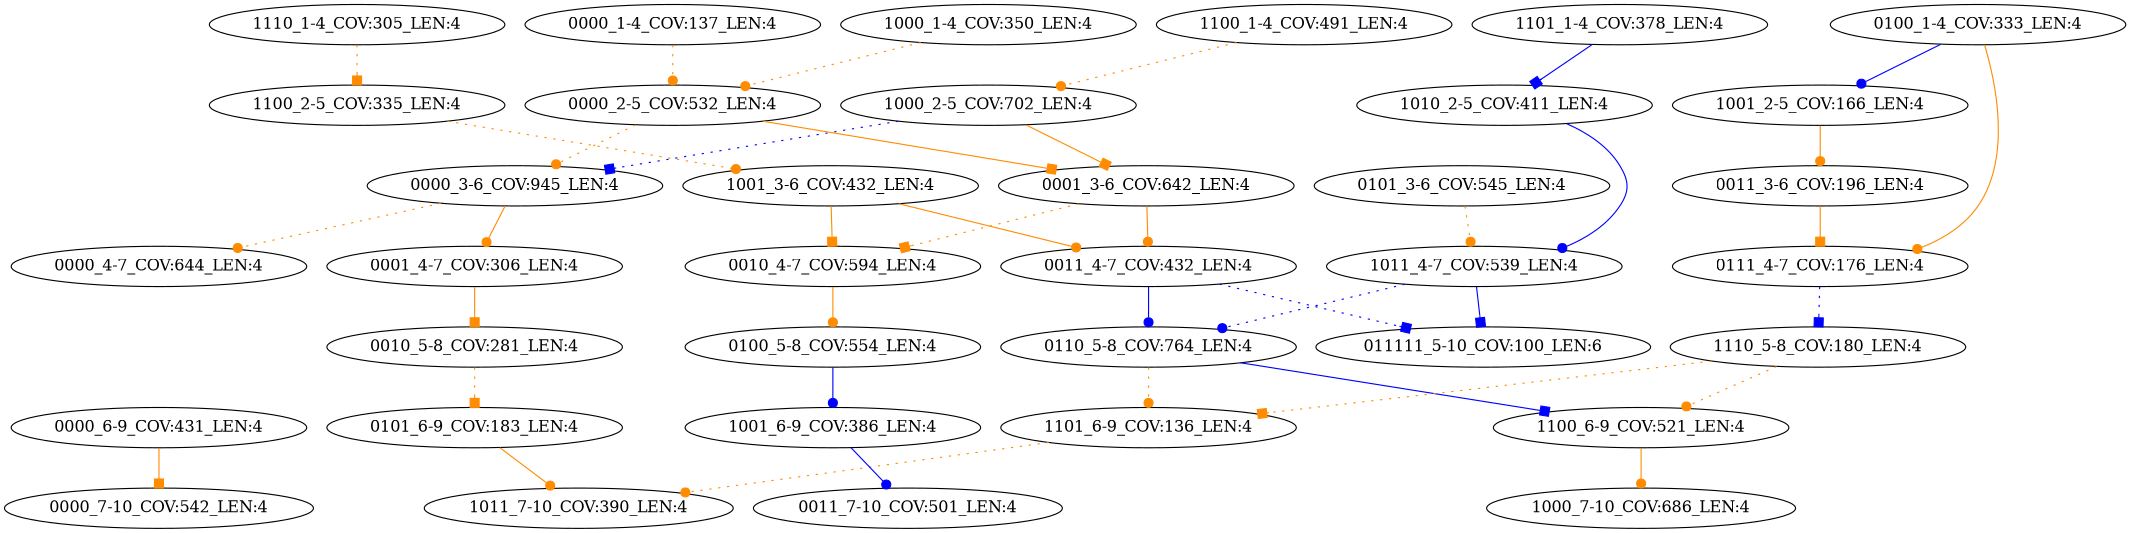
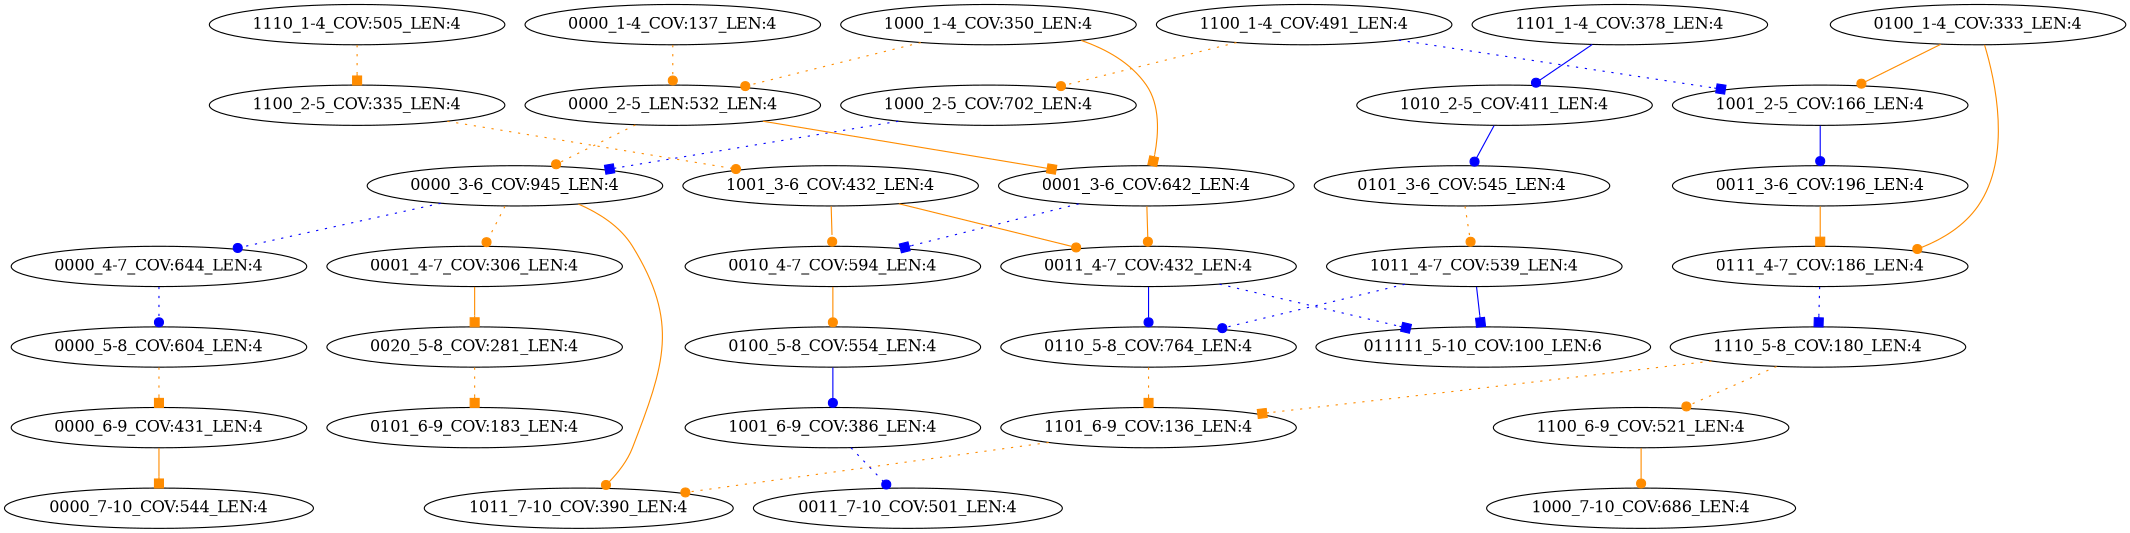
node "1110_1-4_COV:305_LEN:4": label "1110_1-4_COV:305_LEN:4" -> "1110_1-4_COV:505_LEN:4"
edge "1101_1-4_COV:378_LEN:4" -> "1010_2-5_COV:411_LEN:4": arrowhead box -> dot
edge "1100_1-4_COV:491_LEN:4" -> "1001_2-5_COV:166_LEN:4": added
edge "0100_1-4_COV:333_LEN:4" -> "1001_2-5_COV:166_LEN:4": color blue -> darkorange
node "0000_2-5_COV:532_LEN:4": label "0000_2-5_COV:532_LEN:4" -> "0000_2-5_LEN:532_LEN:4"
edge "1001_2-5_COV:166_LEN:4" -> "0011_3-6_COV:196_LEN:4": color darkorange -> blue
edge "1000_2-5_COV:702_LEN:4" -> "0001_3-6_COV:642_LEN:4": now "1000_1-4_COV:350_LEN:4" -> "0001_3-6_COV:642_LEN:4"
edge "1010_2-5_COV:411_LEN:4" -> "1011_4-7_COV:539_LEN:4": now "1010_2-5_COV:411_LEN:4" -> "0101_3-6_COV:545_LEN:4"
edge "1001_3-6_COV:432_LEN:4" -> "0010_4-7_COV:594_LEN:4": arrowhead box -> dot
edge "0000_3-6_COV:945_LEN:4" -> "0001_4-7_COV:306_LEN:4": style solid -> dotted
edge "0001_3-6_COV:642_LEN:4" -> "0010_4-7_COV:594_LEN:4": color darkorange -> blue
edge "0000_3-6_COV:945_LEN:4" -> "0000_4-7_COV:644_LEN:4": color darkorange -> blue
node "0111_4-7_COV:176_LEN:4": label "0111_4-7_COV:176_LEN:4" -> "0111_4-7_COV:186_LEN:4"
node "0000_5-8_COV:604_LEN:4": added
node "0010_5-8_COV:281_LEN:4": label "0010_5-8_COV:281_LEN:4" -> "0020_5-8_COV:281_LEN:4"
edge "0110_5-8_COV:764_LEN:4" -> "1101_6-9_COV:136_LEN:4": arrowhead dot -> box
edge "0110_5-8_COV:764_LEN:4" -> "1100_6-9_COV:521_LEN:4": removed
edge "1001_6-9_COV:386_LEN:4" -> "0011_7-10_COV:501_LEN:4": style solid -> dotted
edge "0101_6-9_COV:183_LEN:4" -> "1011_7-10_COV:390_LEN:4": now "0000_3-6_COV:945_LEN:4" -> "1011_7-10_COV:390_LEN:4"
node "0000_7-10_COV:542_LEN:4": label "0000_7-10_COV:542_LEN:4" -> "0000_7-10_COV:544_LEN:4"
